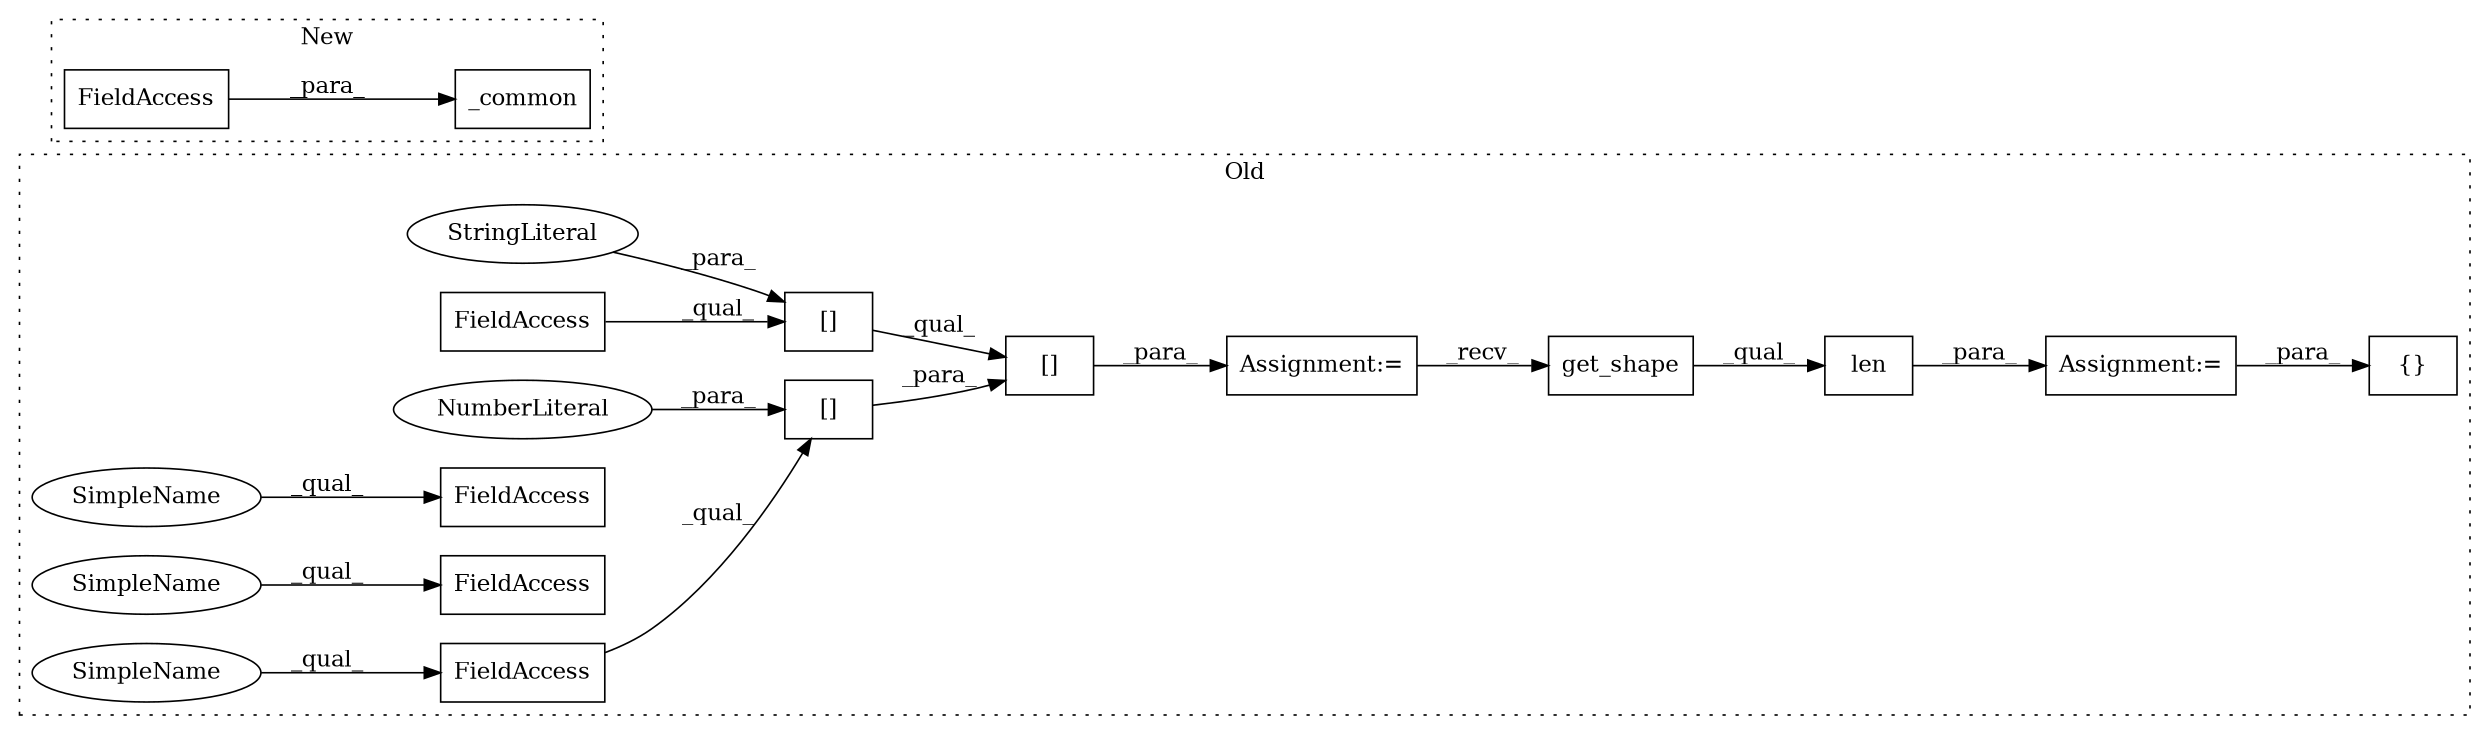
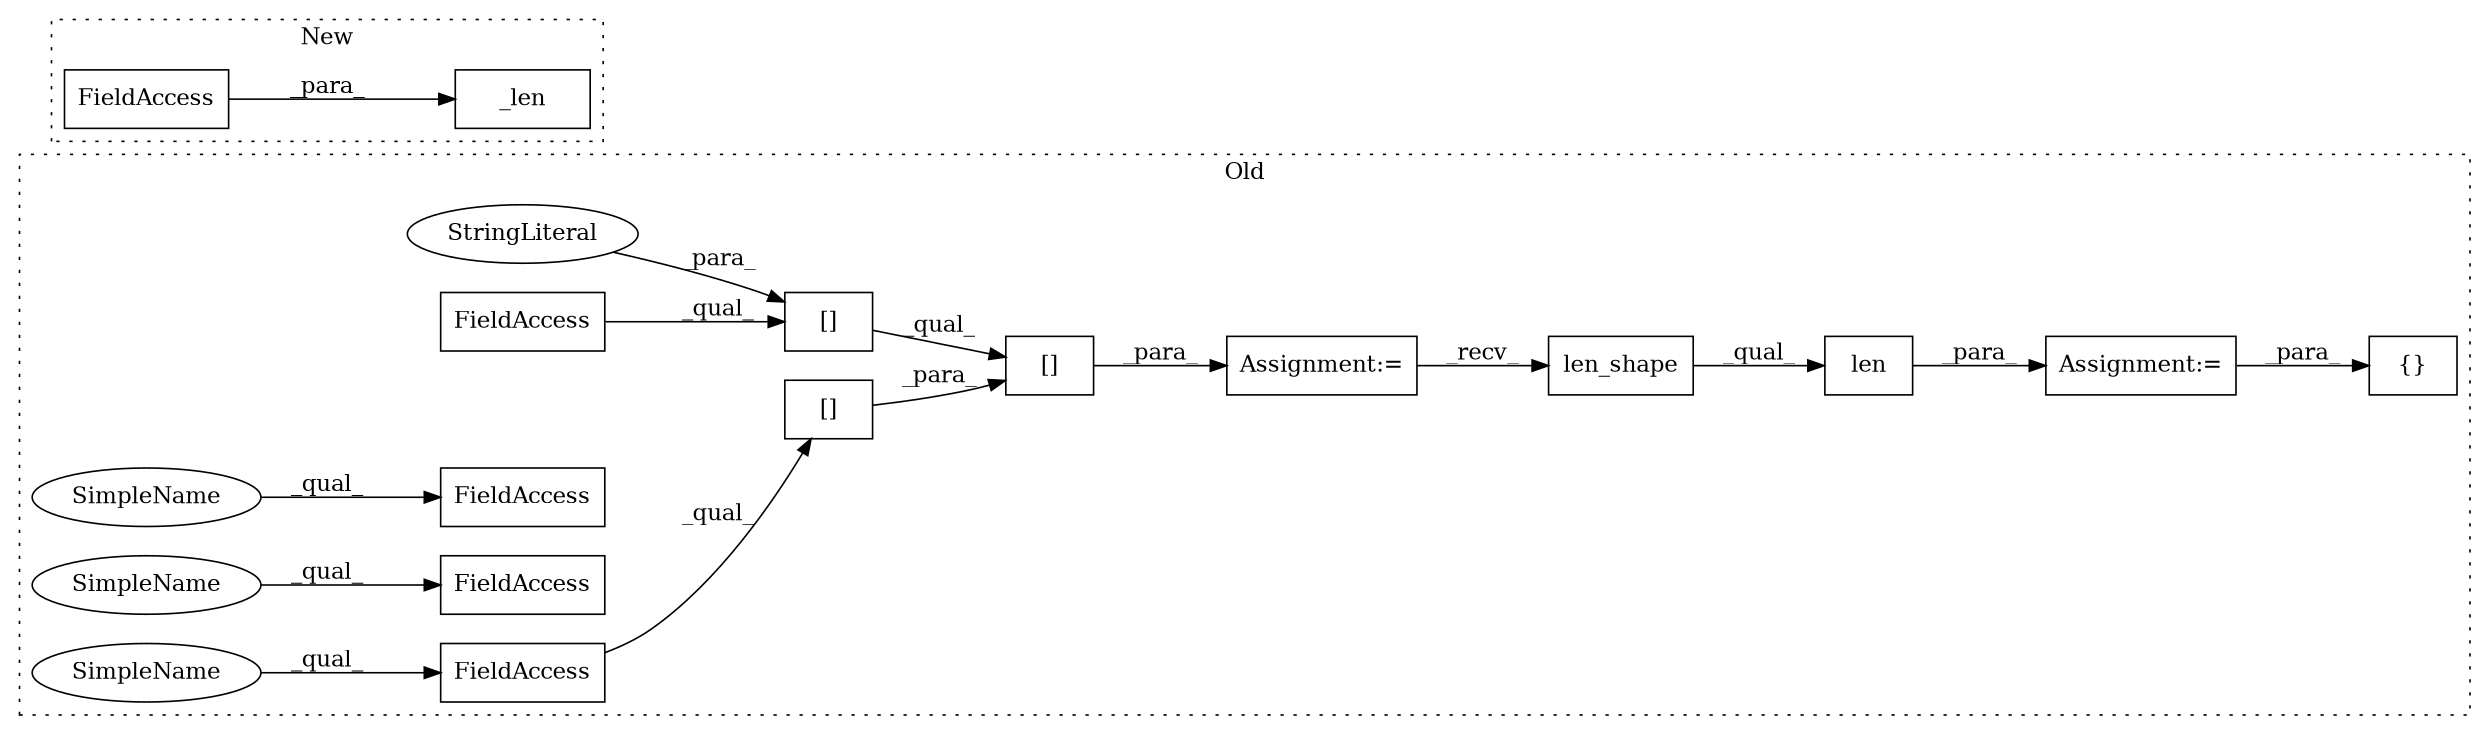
node "_common": label "_common" -> "_len"
node "get_shape": label "get_shape" -> "len_shape"
node "NumberLiteral": removed
